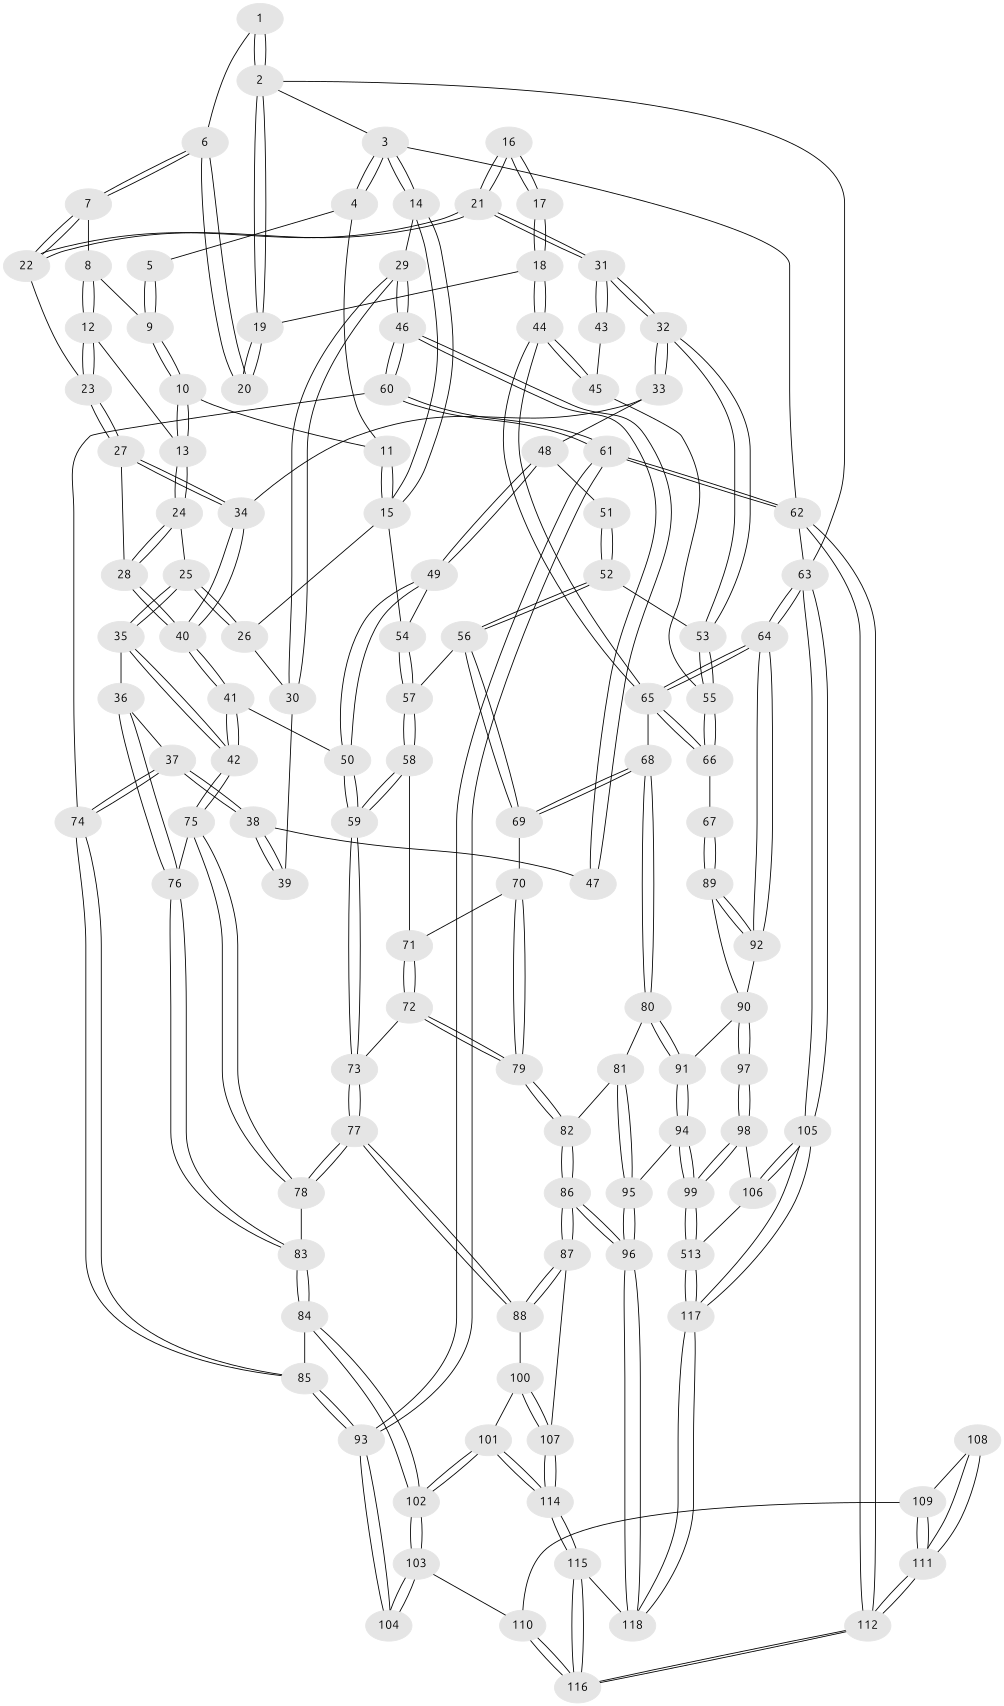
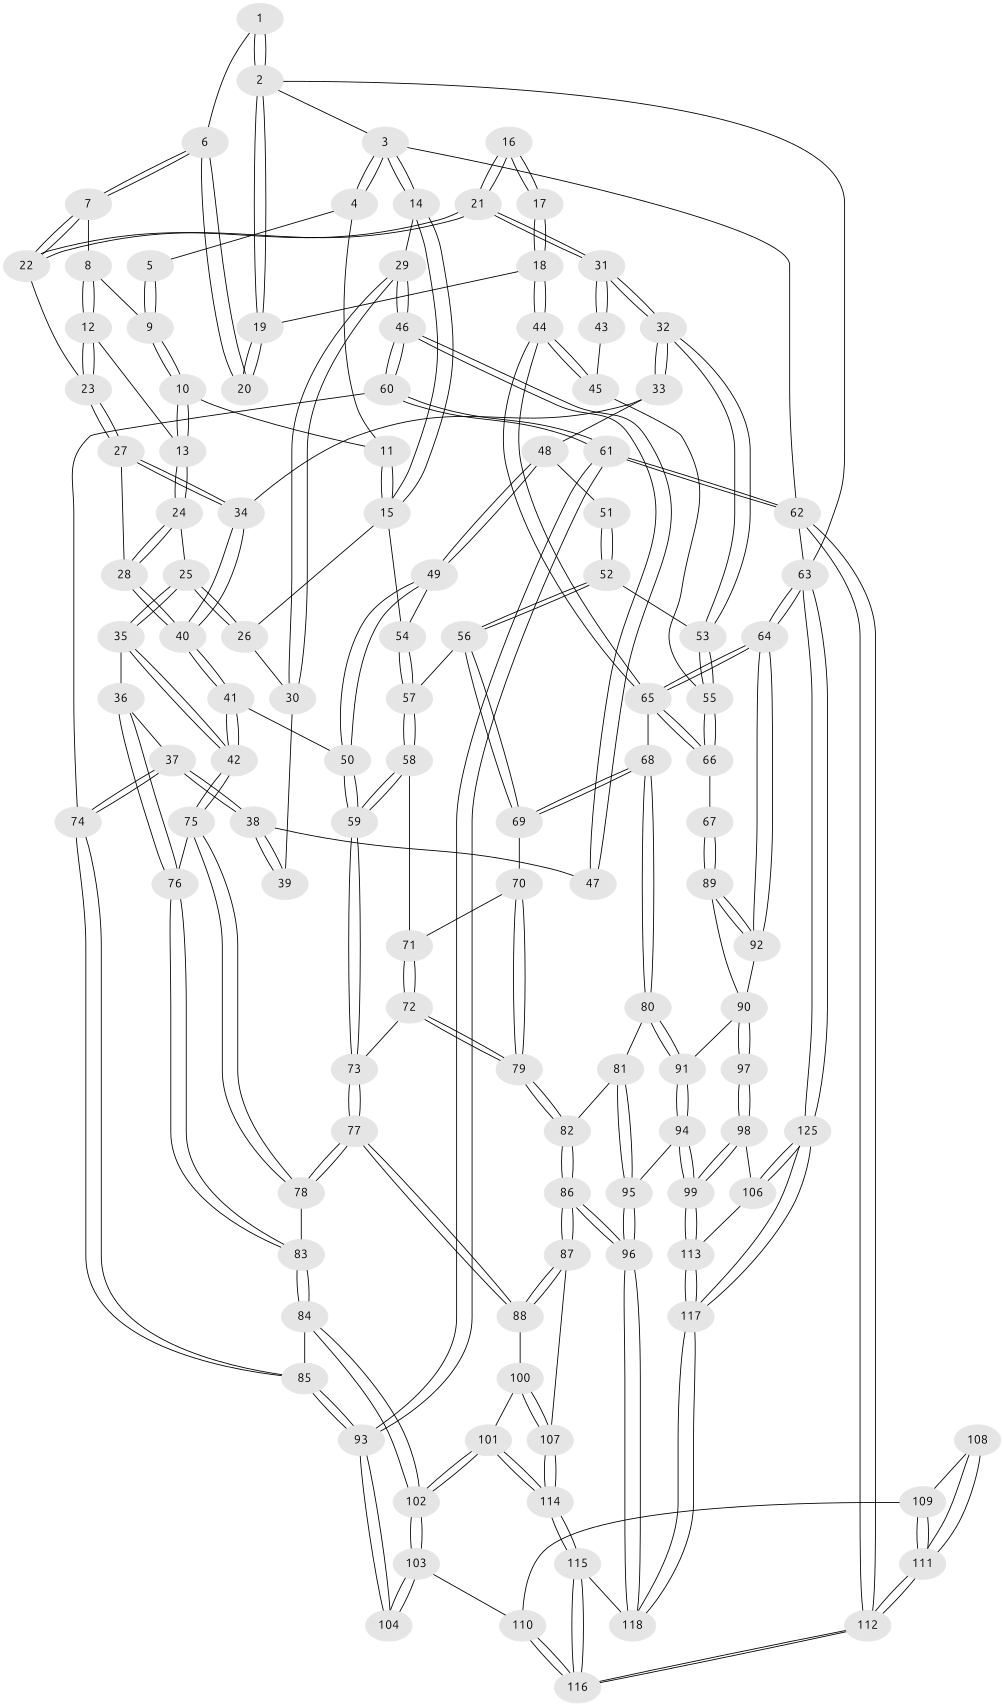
node "105": label "105" -> "125"
node "513": label "513" -> "113"
